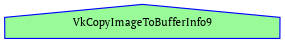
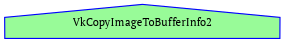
node "VkCopyImageToBufferInfo9": label "VkCopyImageToBufferInfo9" -> "VkCopyImageToBufferInfo2"
